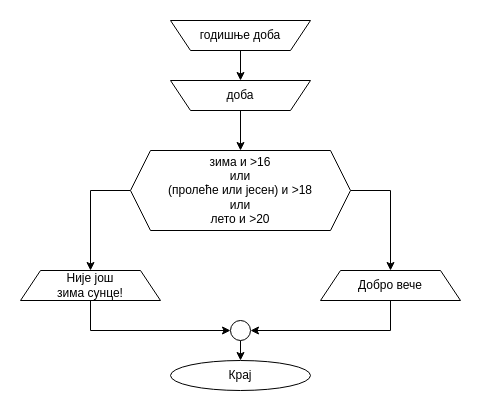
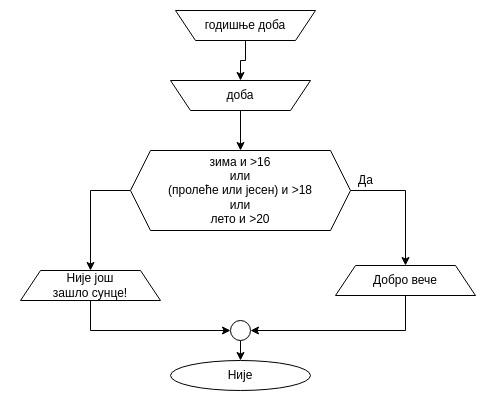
node "годишње доба": moved (241, 36) -> (246, 26)
node "Да": added
node "Није још зима сунце!": label "Није још зима сунце!" -> "Није још зашло сунце!"
node "Добро вече": moved (391, 286) -> (406, 281)
node "Крај": label "Крај" -> "Није"
